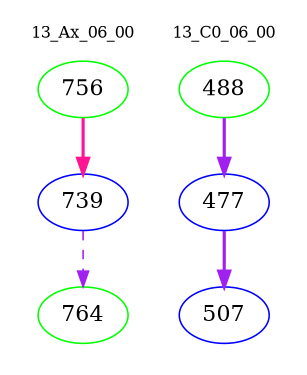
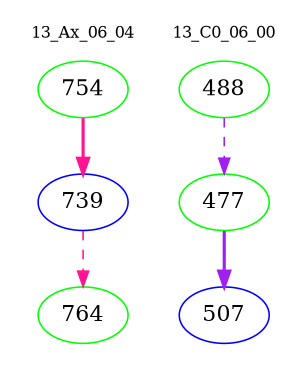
cluster "13_Ax_06_00": label "13_Ax_06_00" -> "13_Ax_06_04"
node "756": label "756" -> "754"
edge "488" -> "477": style bold -> dashed
node "477": color blue -> green
edge "739" -> "764": color purple -> deeppink
